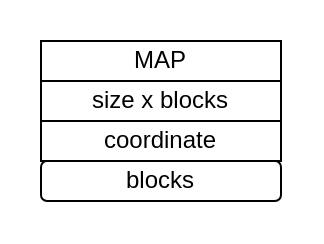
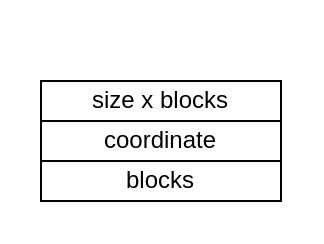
node "MAP": removed
node "blocks": shape rounded rectangle -> rectangle
